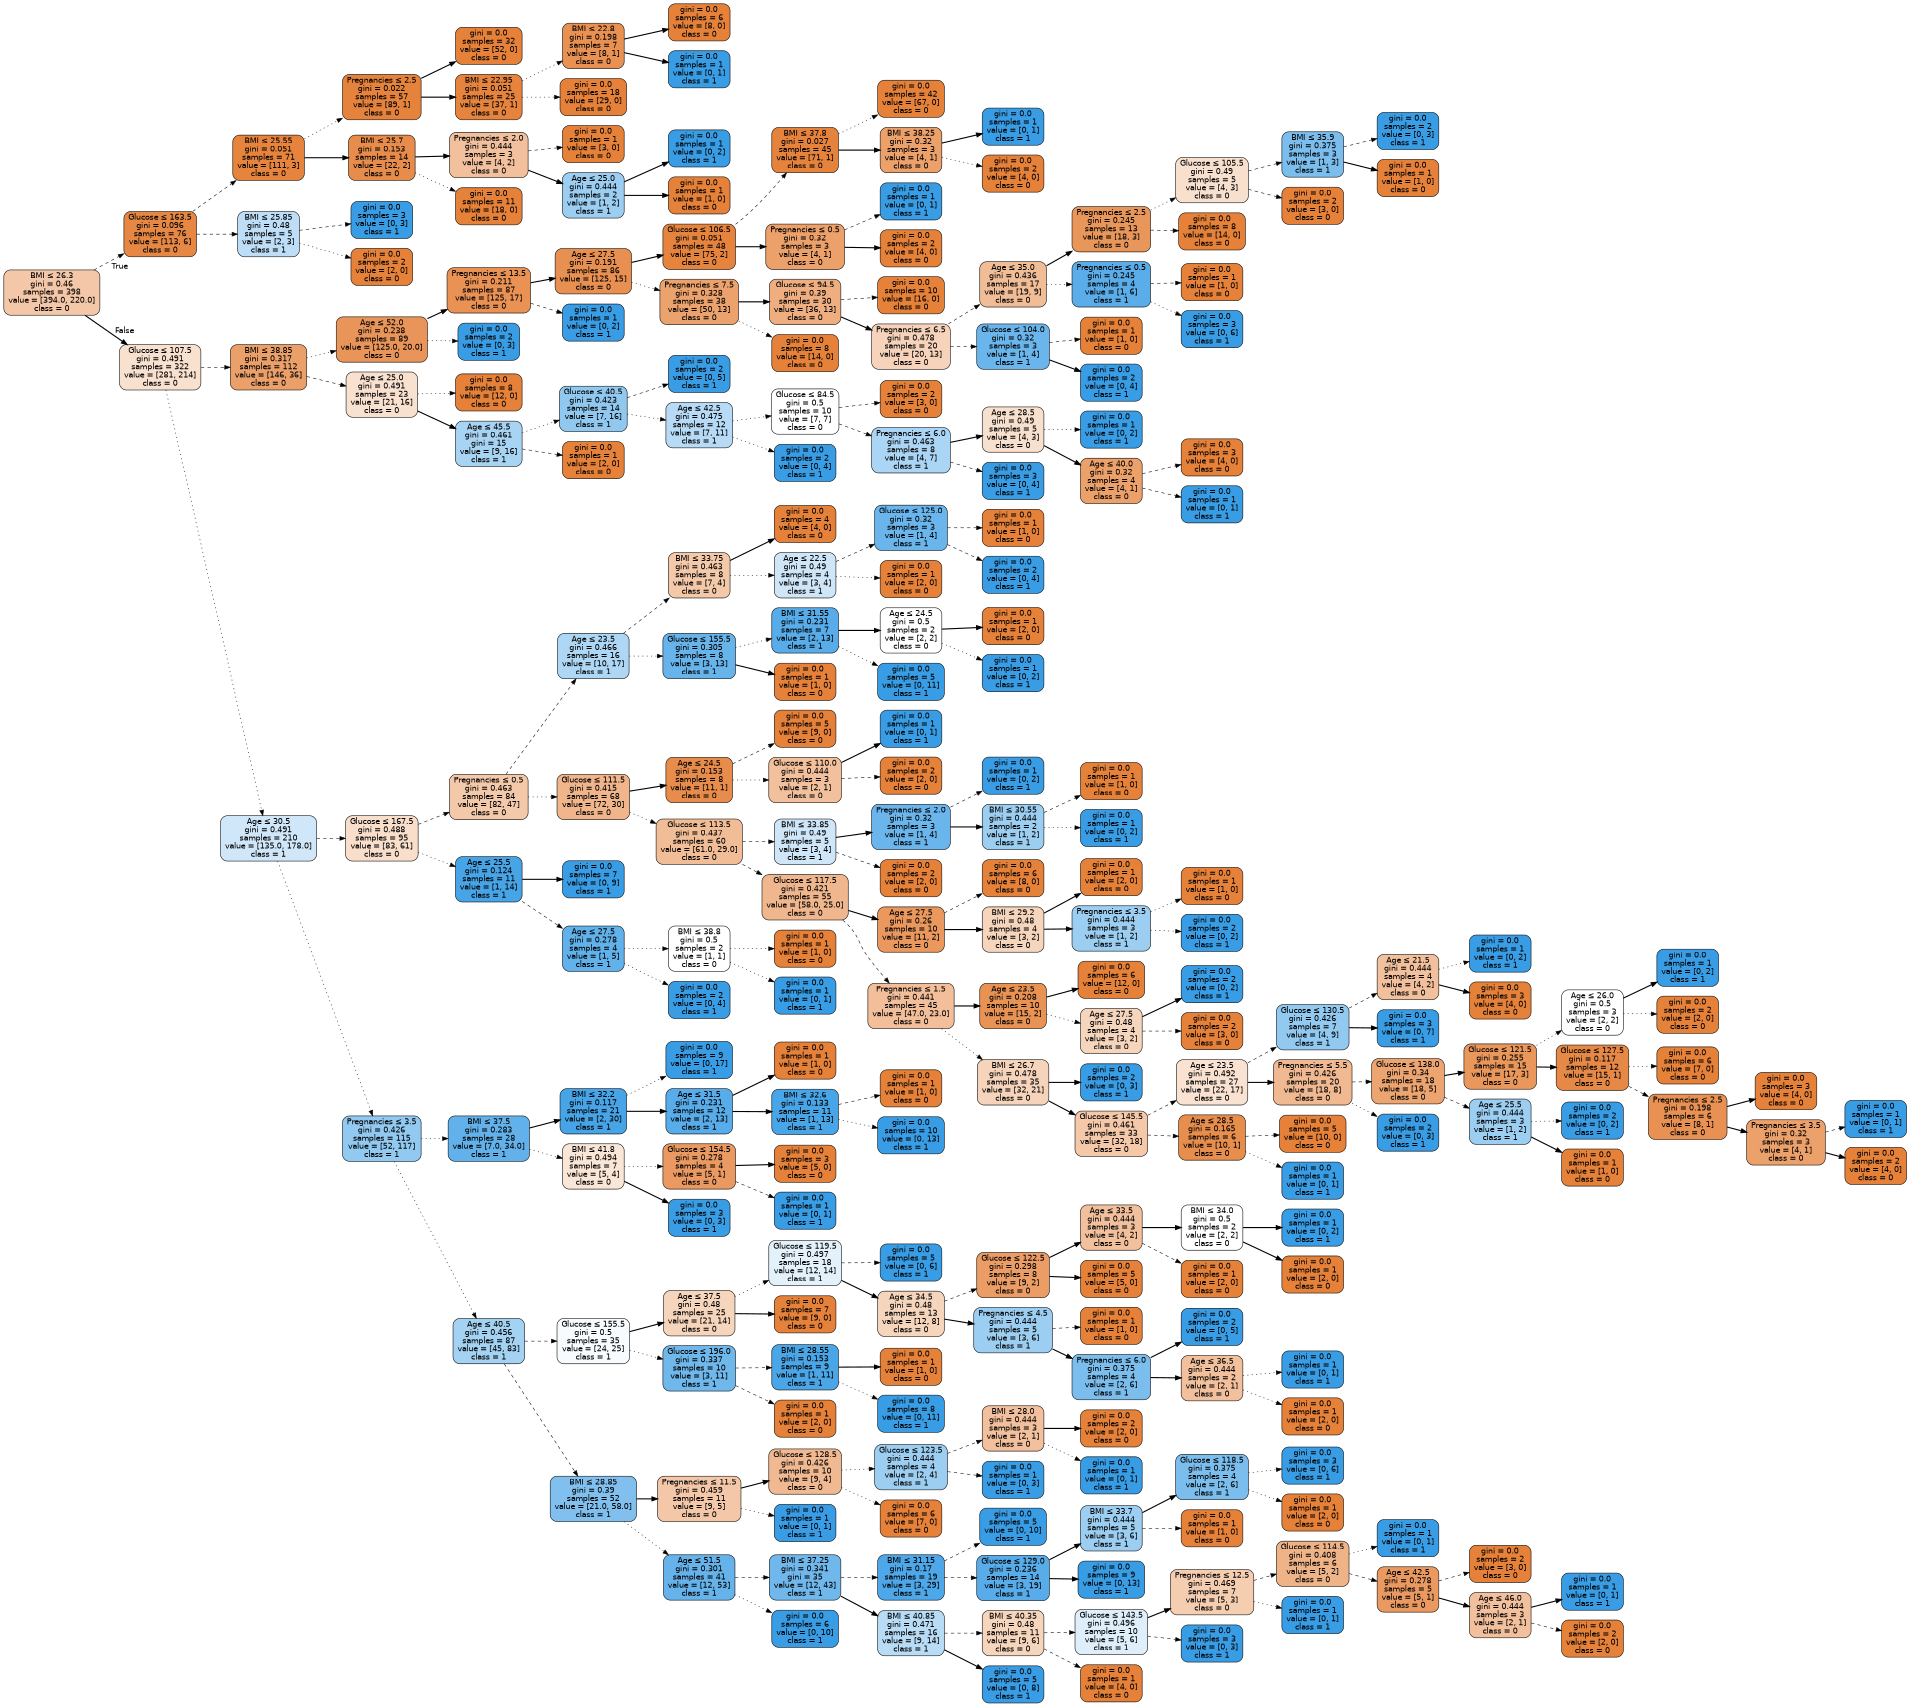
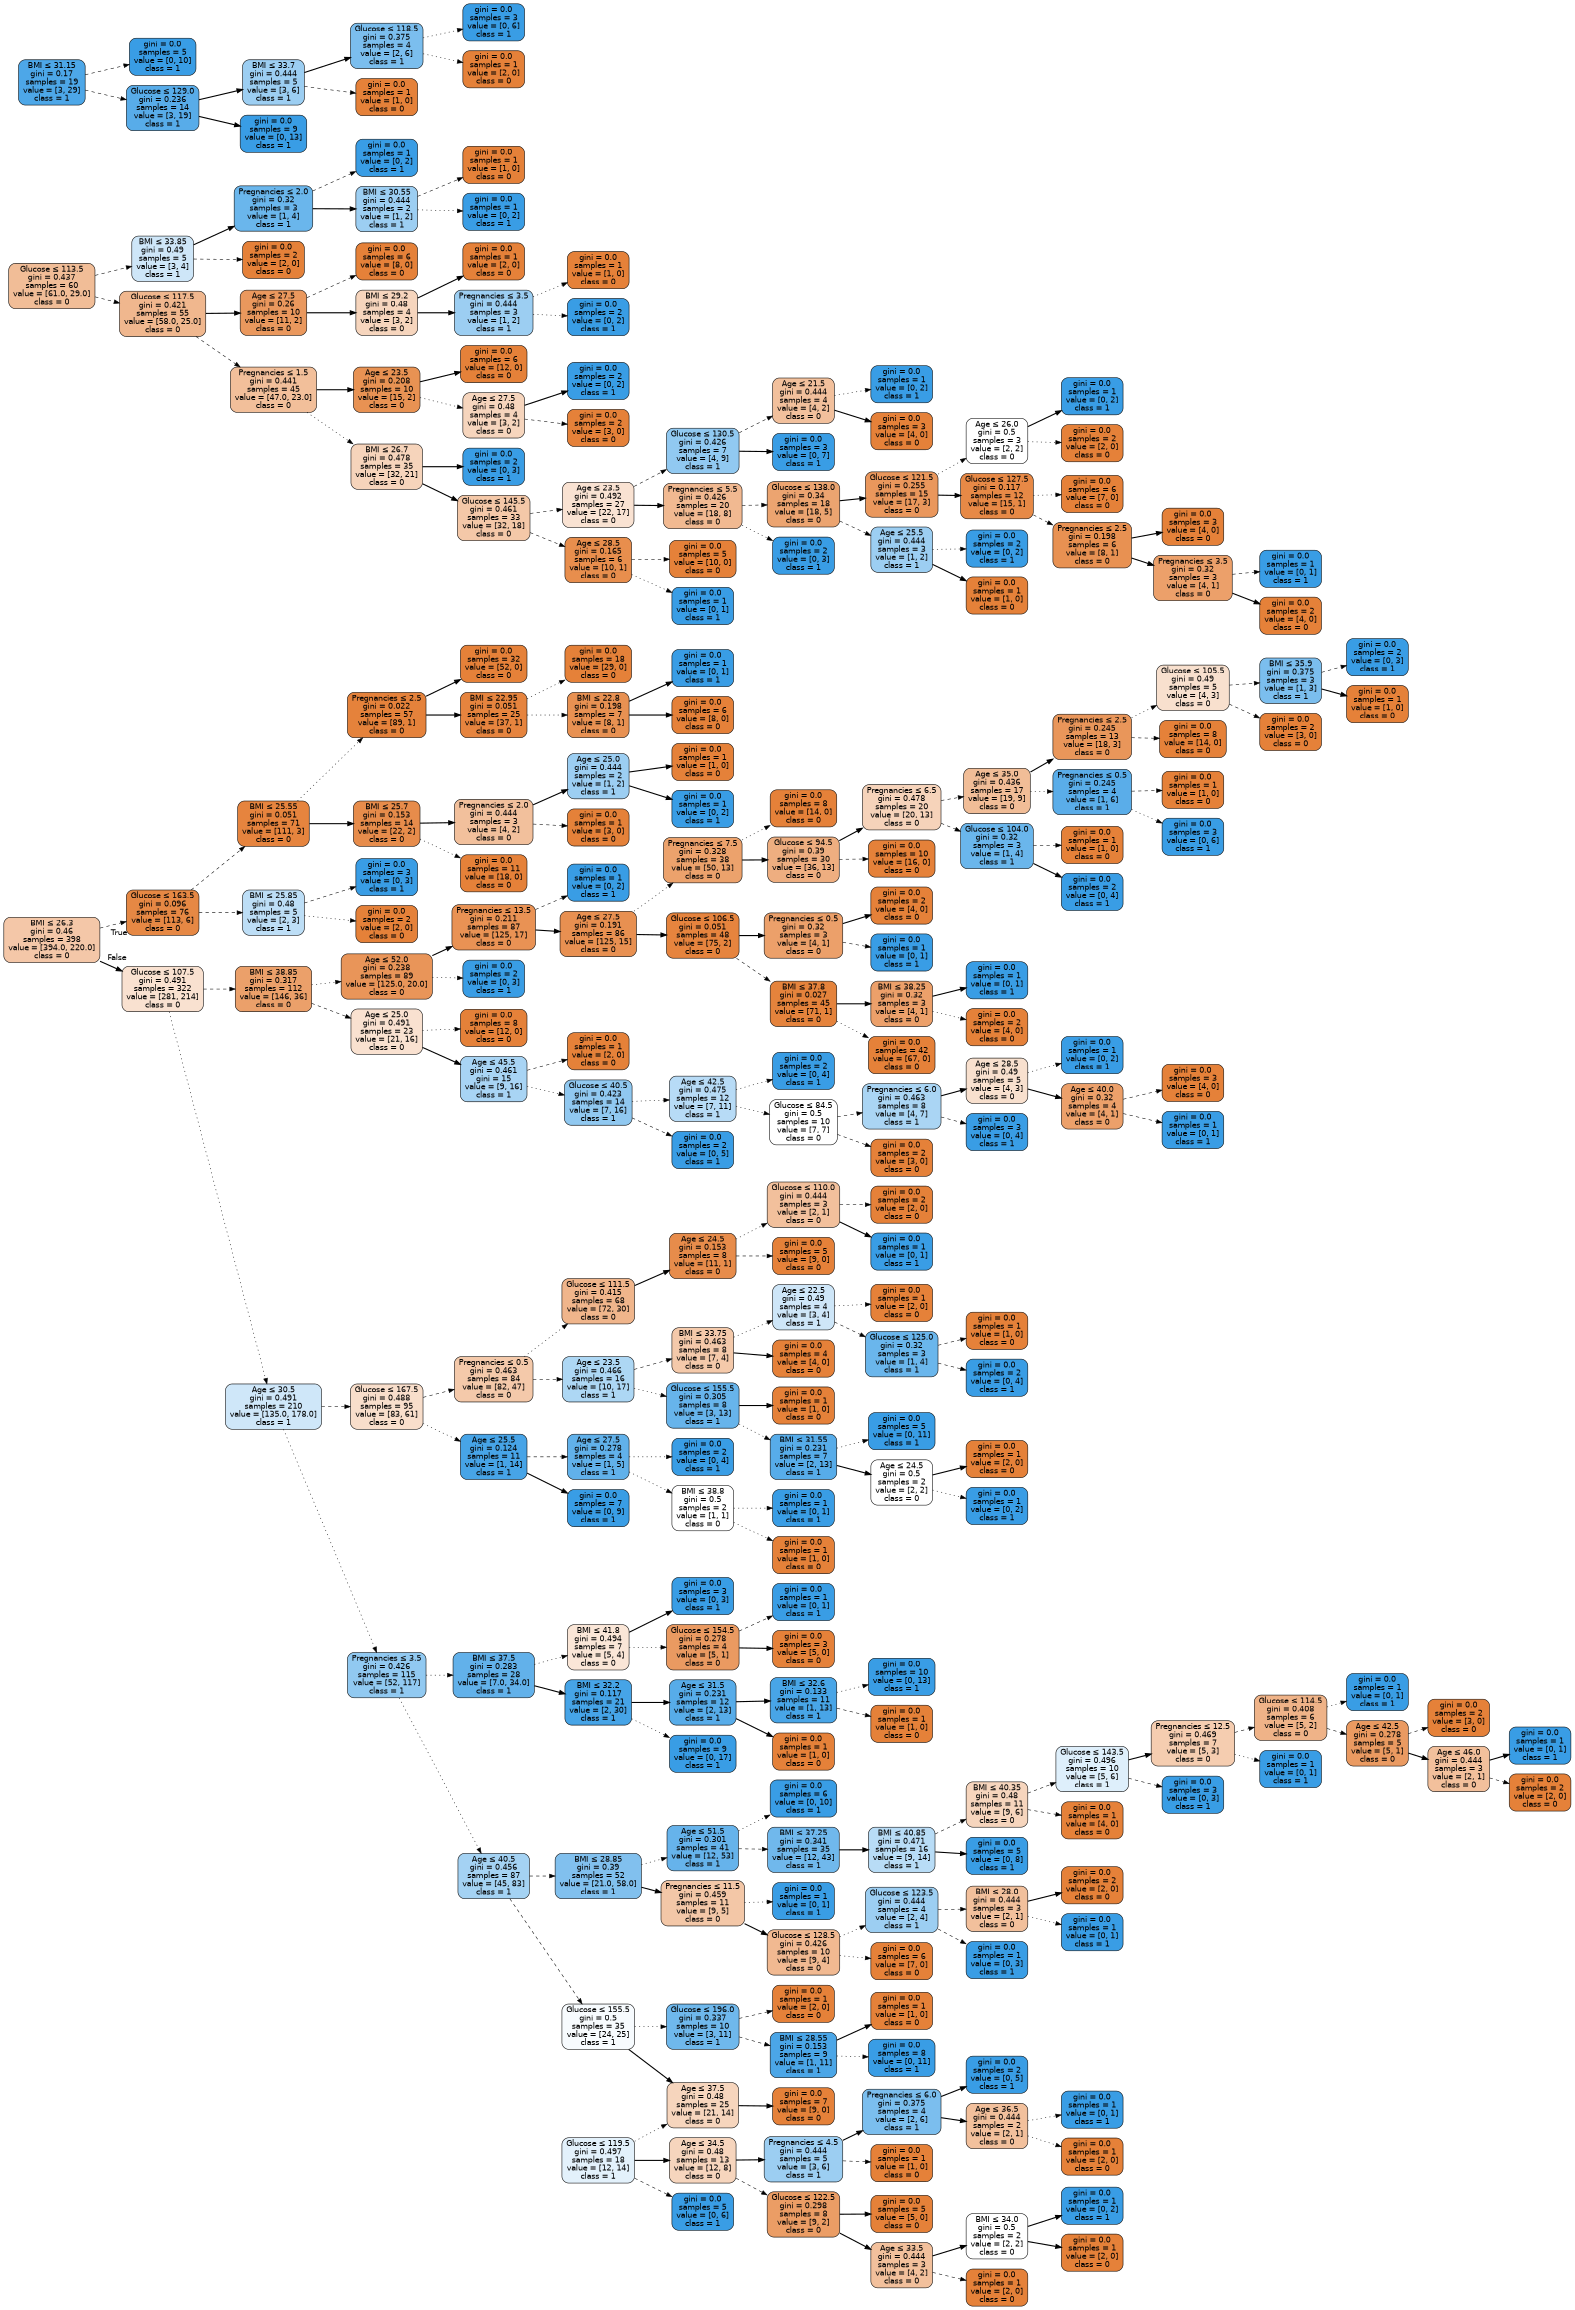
edge "Glucose ≤ 111.5" -> "Glucose ≤ 113.5": removed
edge "Age ≤ 37.5" -> "Glucose ≤ 119.5": reversed
node "BMI ≤ 37.25": text "gini = 35" -> "samples = 35"
edge "BMI ≤ 37.25" -> "BMI ≤ 31.15": removed
